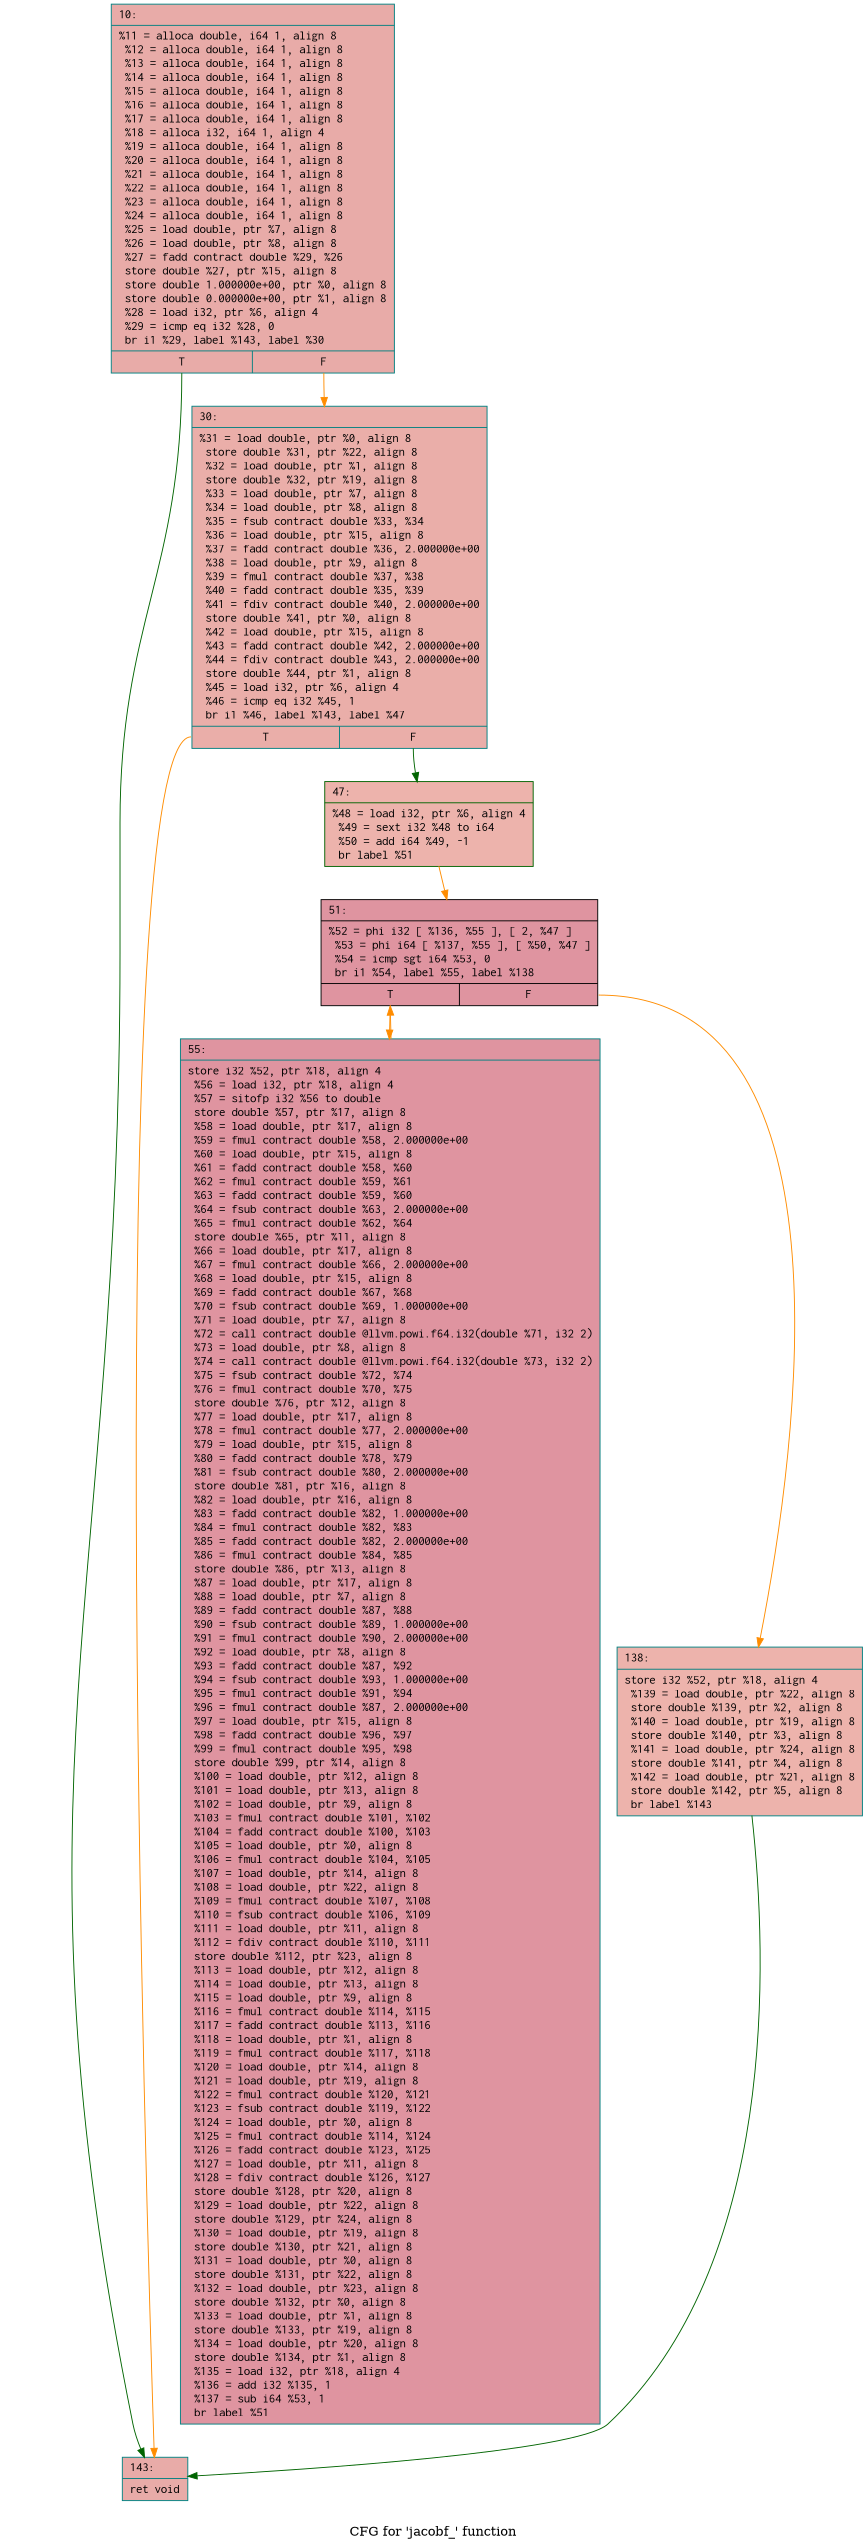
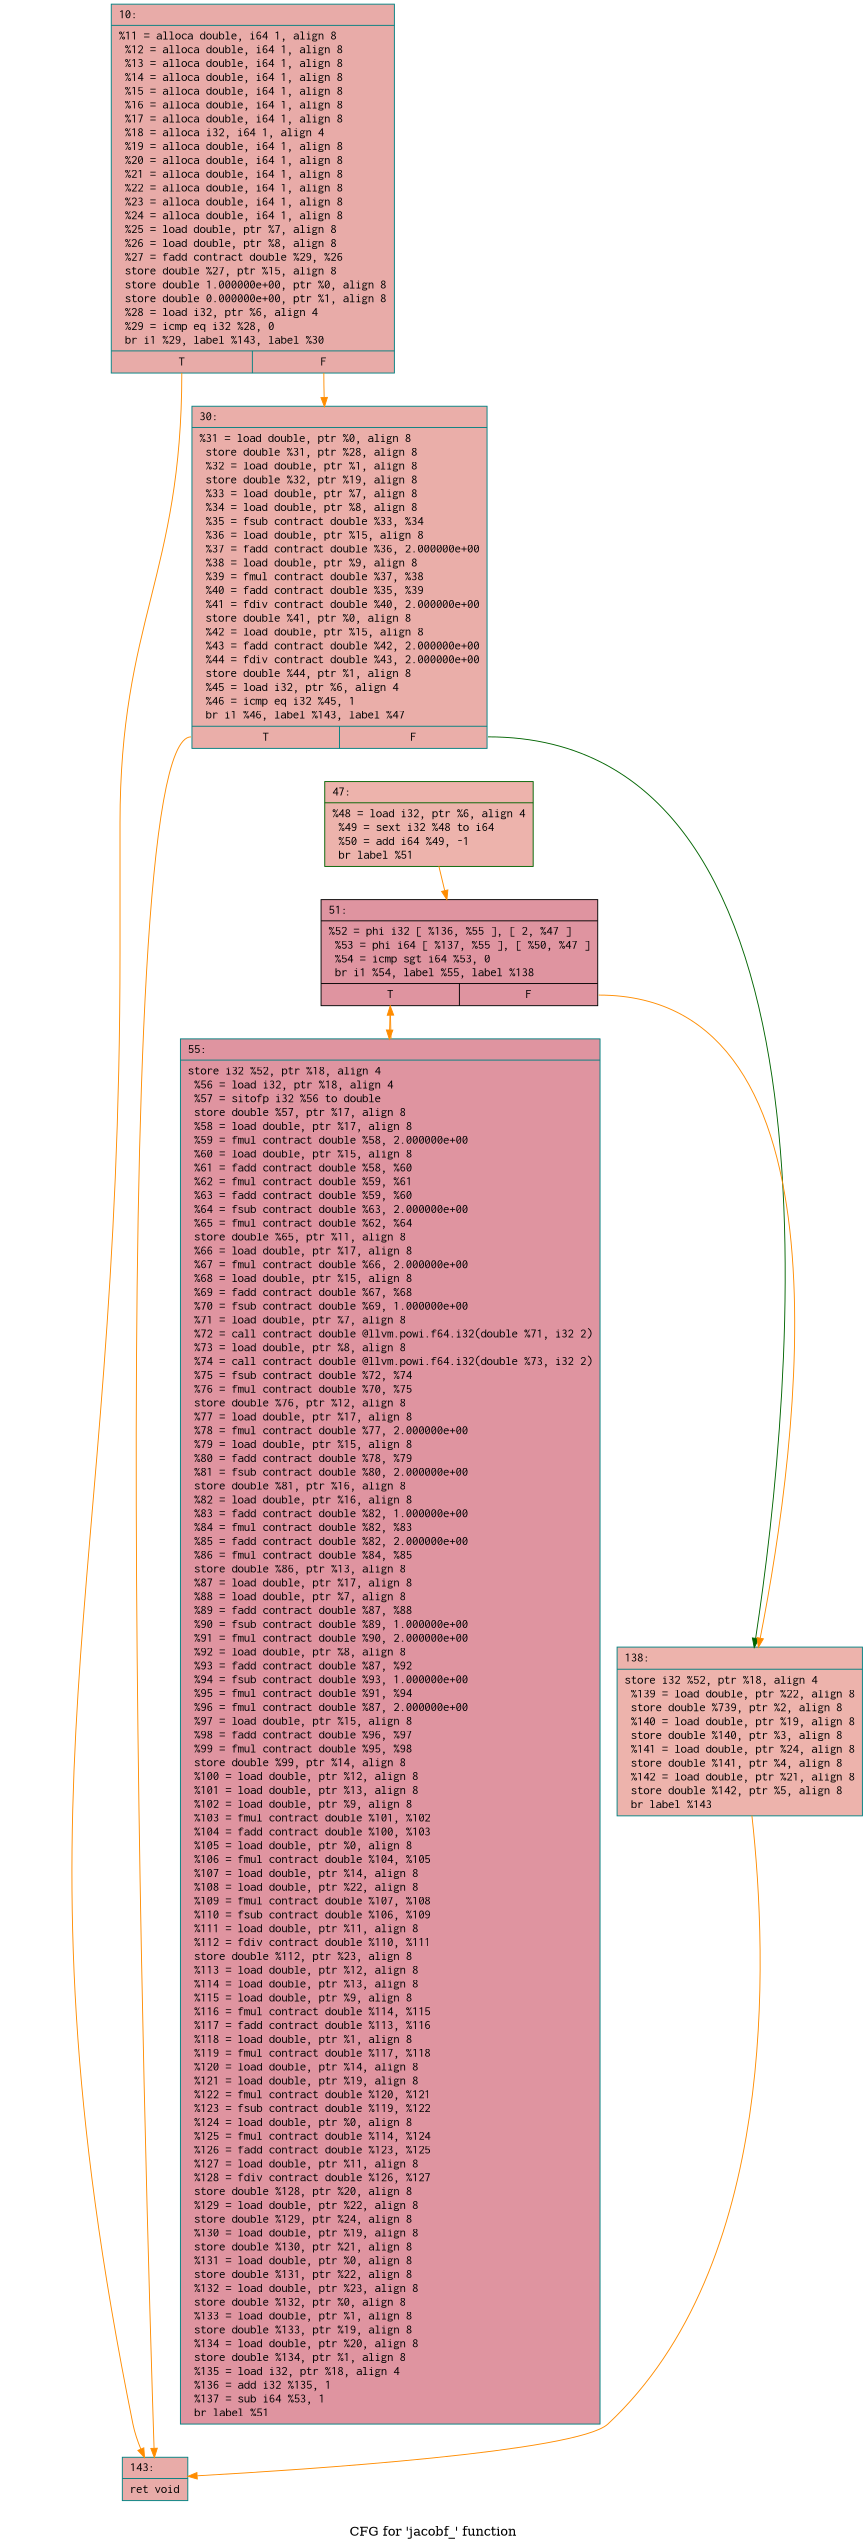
node "30:": text "store double %31, ptr %22, align 8" -> "store double %31, ptr %28, align 8"
edge "30:" -> "47:": now "30:" -> "138:"
edge "10:" -> "143:": color darkgreen -> darkorange
node "138:": text "store double %139, ptr %2, align 8" -> "store double %739, ptr %2, align 8"
edge "138:" -> "143:": color darkgreen -> darkorange
